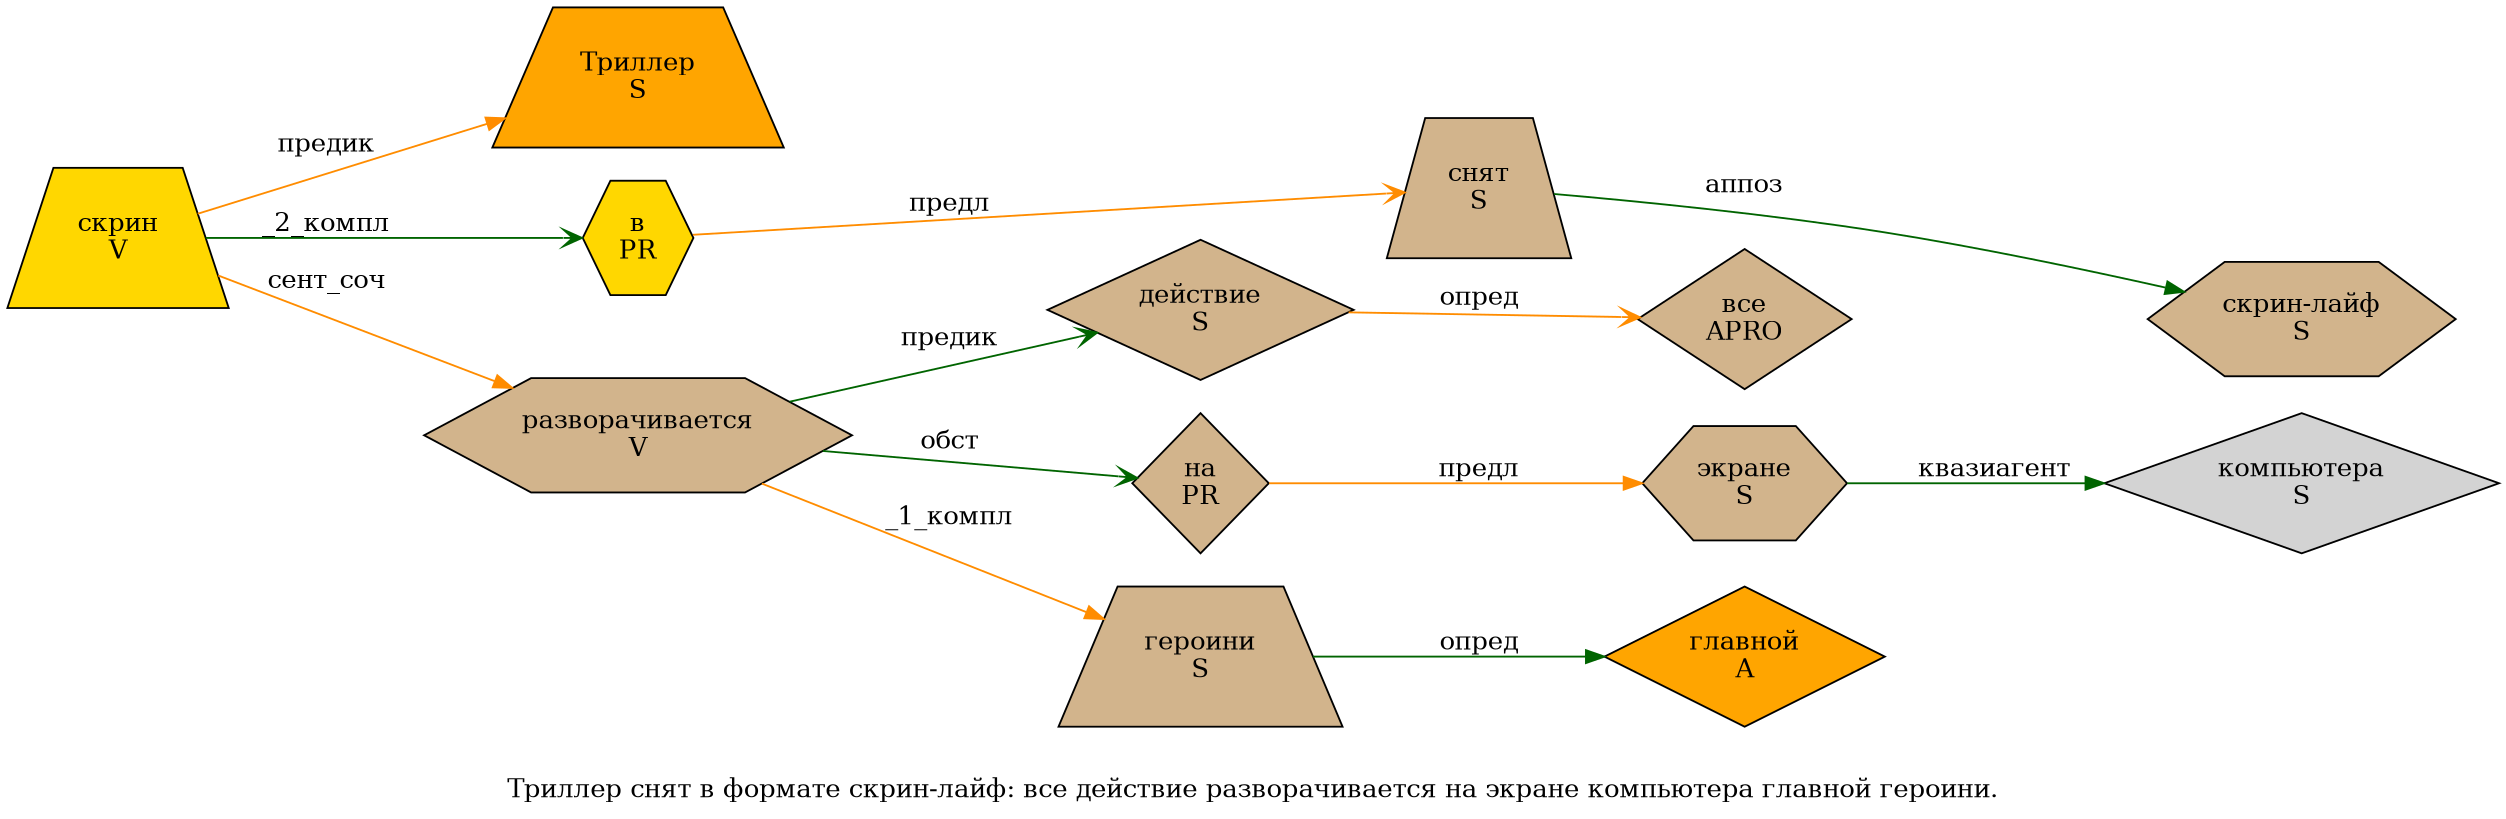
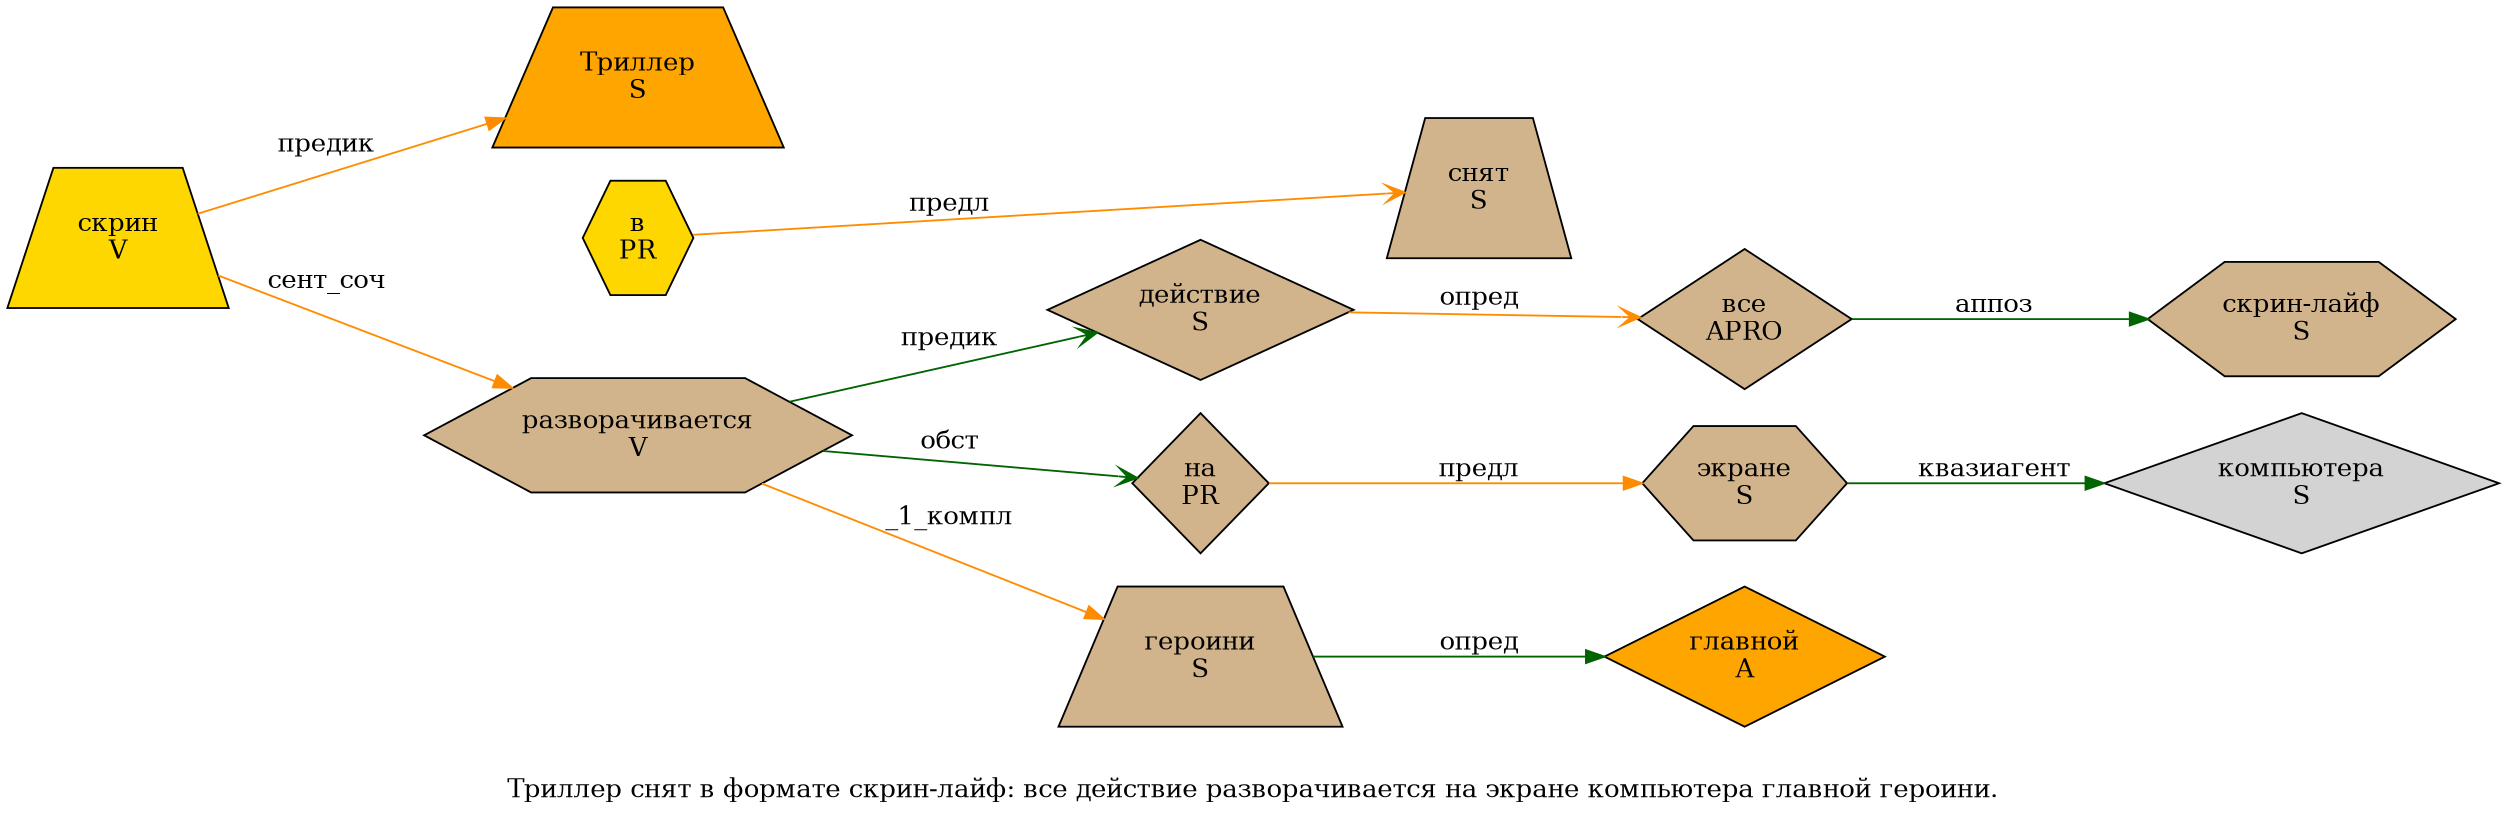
edge "снят S" -> "скрин-лайф S": now "все APRO" -> "скрин-лайф S"
edge "скрин V" -> "в PR": removed, label "_2_компл"
